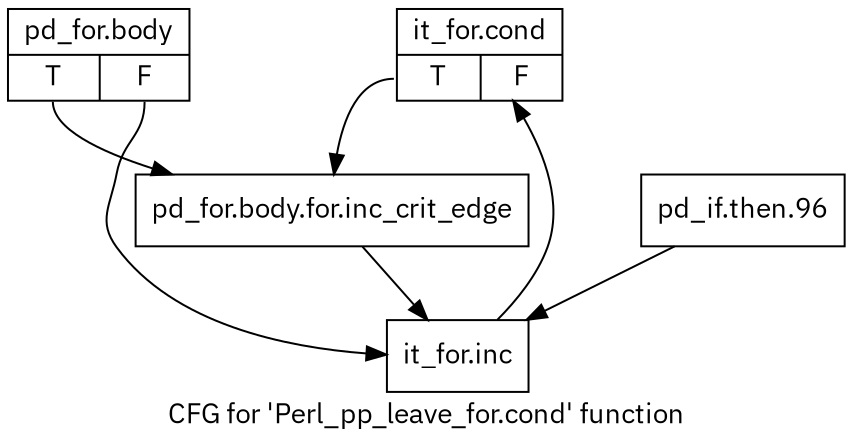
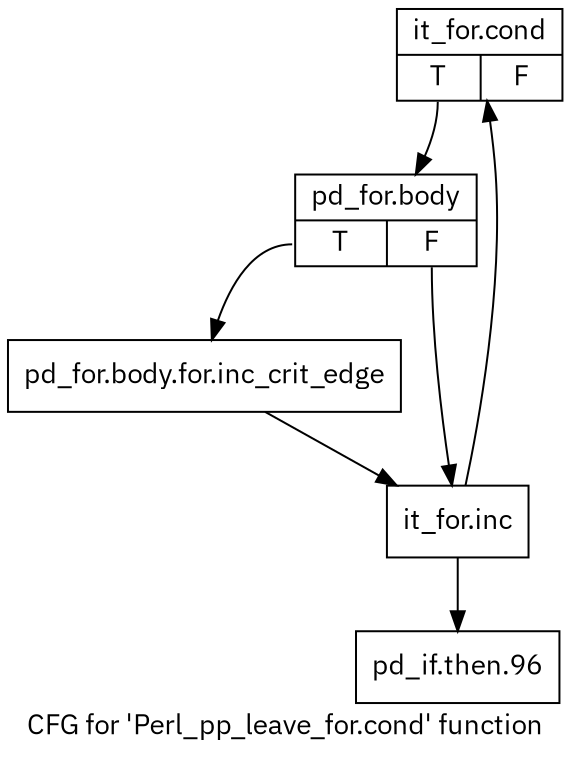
edge "it_for.cond" -> "pd_for.body.for.inc_crit_edge": now "it_for.cond" -> "pd_for.body"
edge "pd_if.then.96" -> "it_for.inc": reversed
